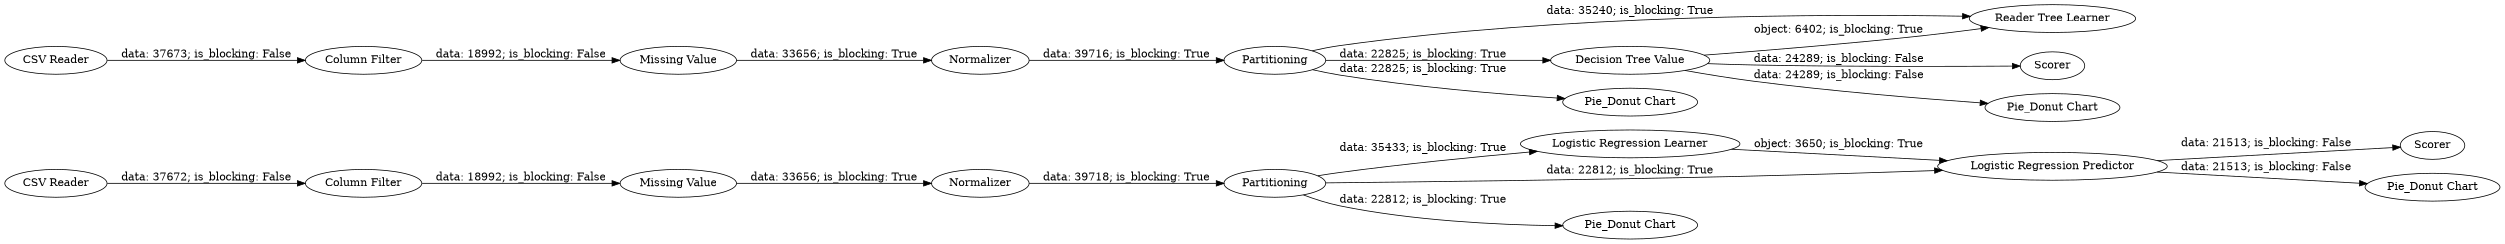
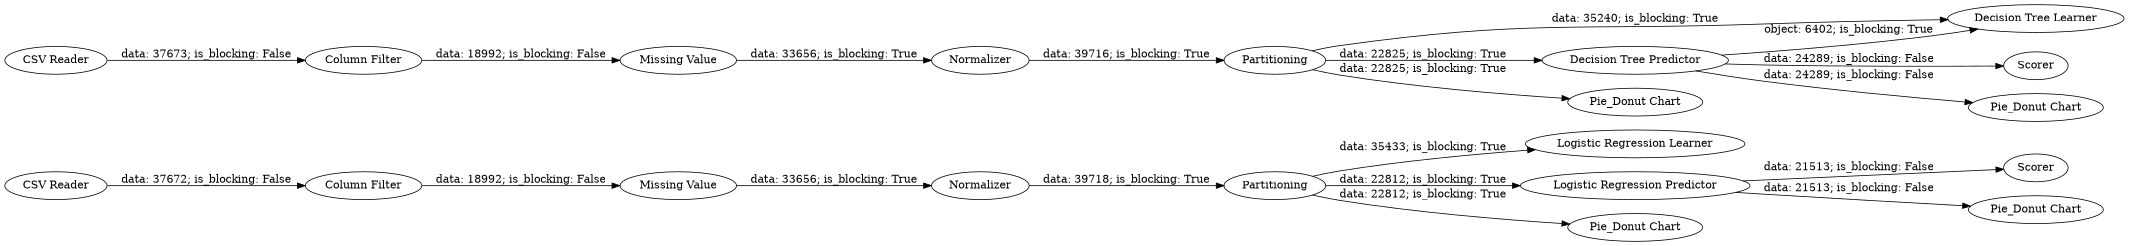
node "Reader Tree Learner": label "Reader Tree Learner" -> "Decision Tree Learner"
node "Decision Tree Value": label "Decision Tree Value" -> "Decision Tree Predictor"
edge "Logistic Regression Learner" -> "Logistic Regression Predictor": removed, label "object: 3650; is_blocking: True"
